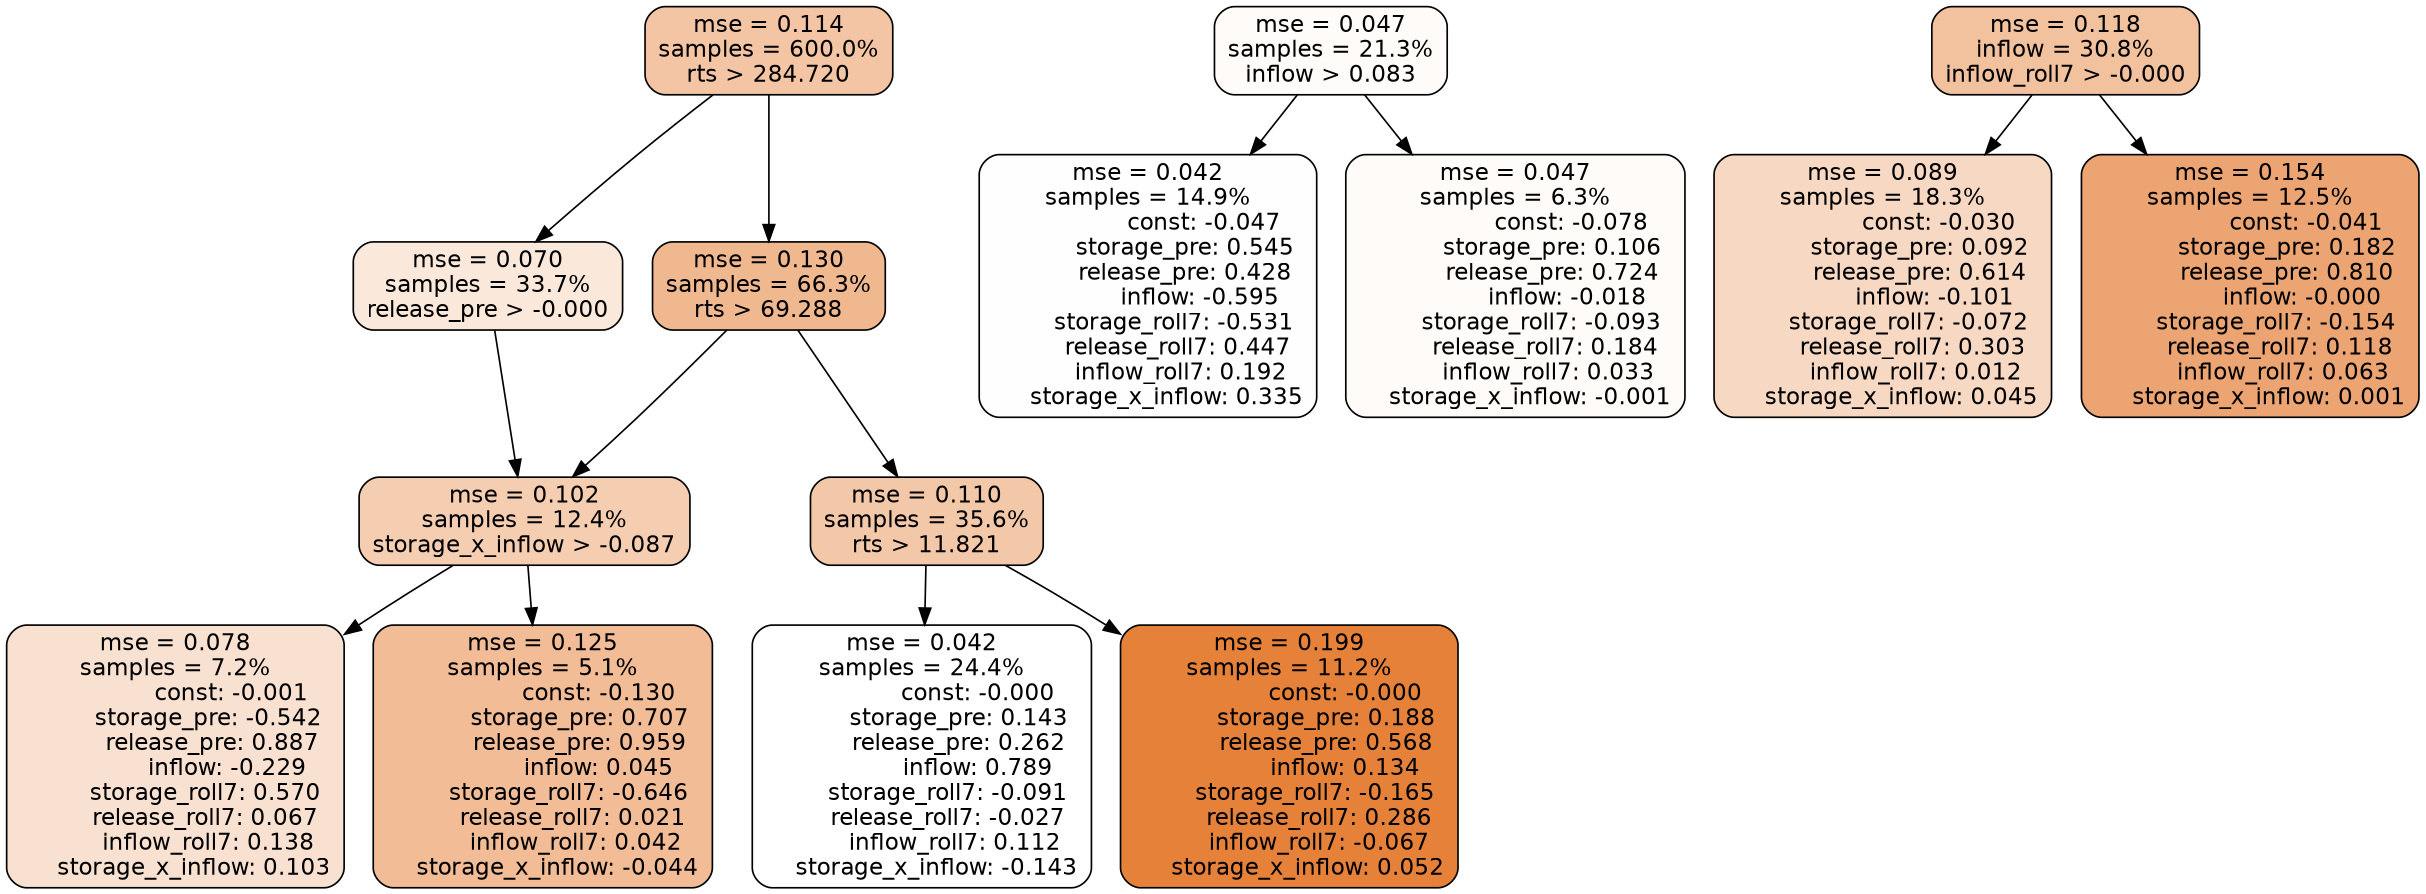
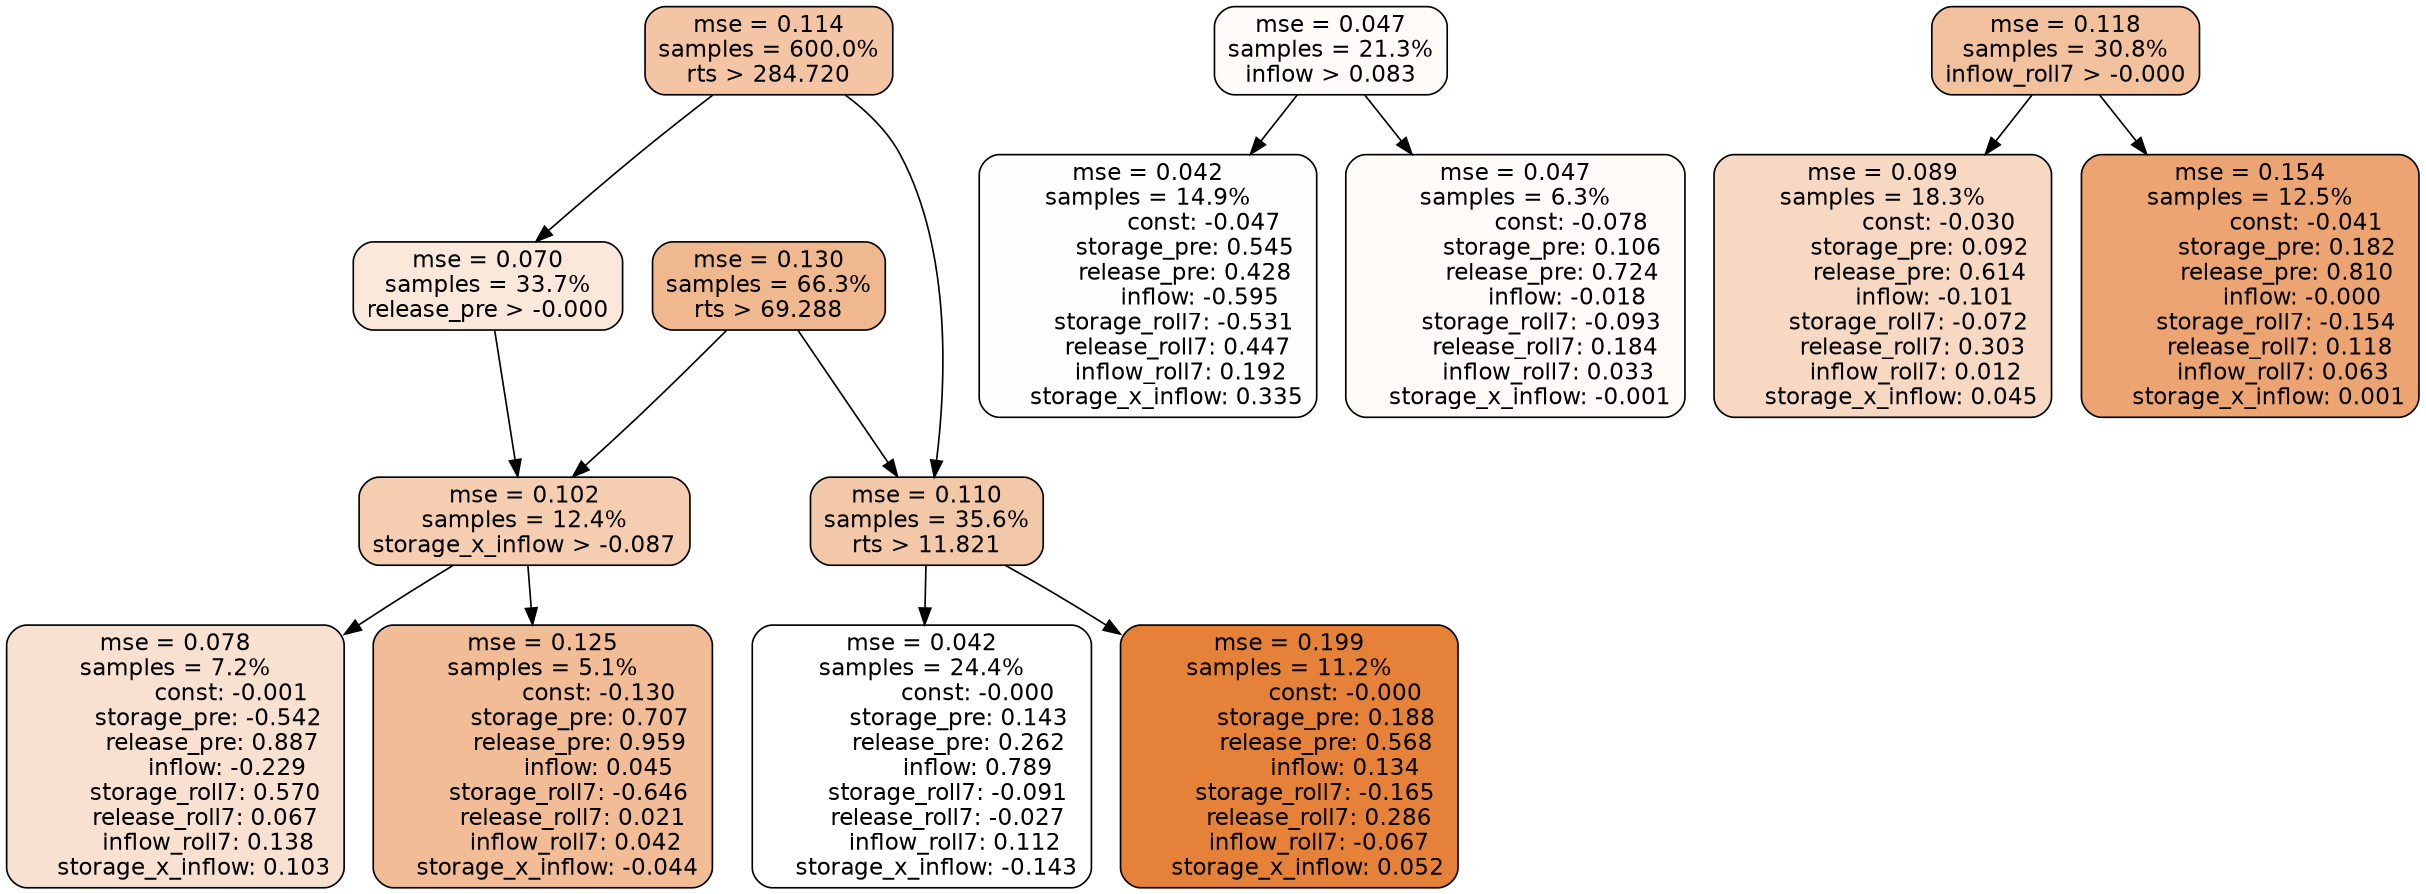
node "mse = 0.118 inflow = 30.8% inflow_roll7 > -0.000": label "mse = 0.118 inflow = 30.8% inflow_roll7 > -0.000" -> "mse = 0.118 samples = 30.8% inflow_roll7 > -0.000"
edge "mse = 0.114 samples = 600.0% rts > 284.720" -> "mse = 0.130 samples = 66.3% rts > 69.288": now "mse = 0.114 samples = 600.0% rts > 284.720" -> "mse = 0.110 samples = 35.6% rts > 11.821"
